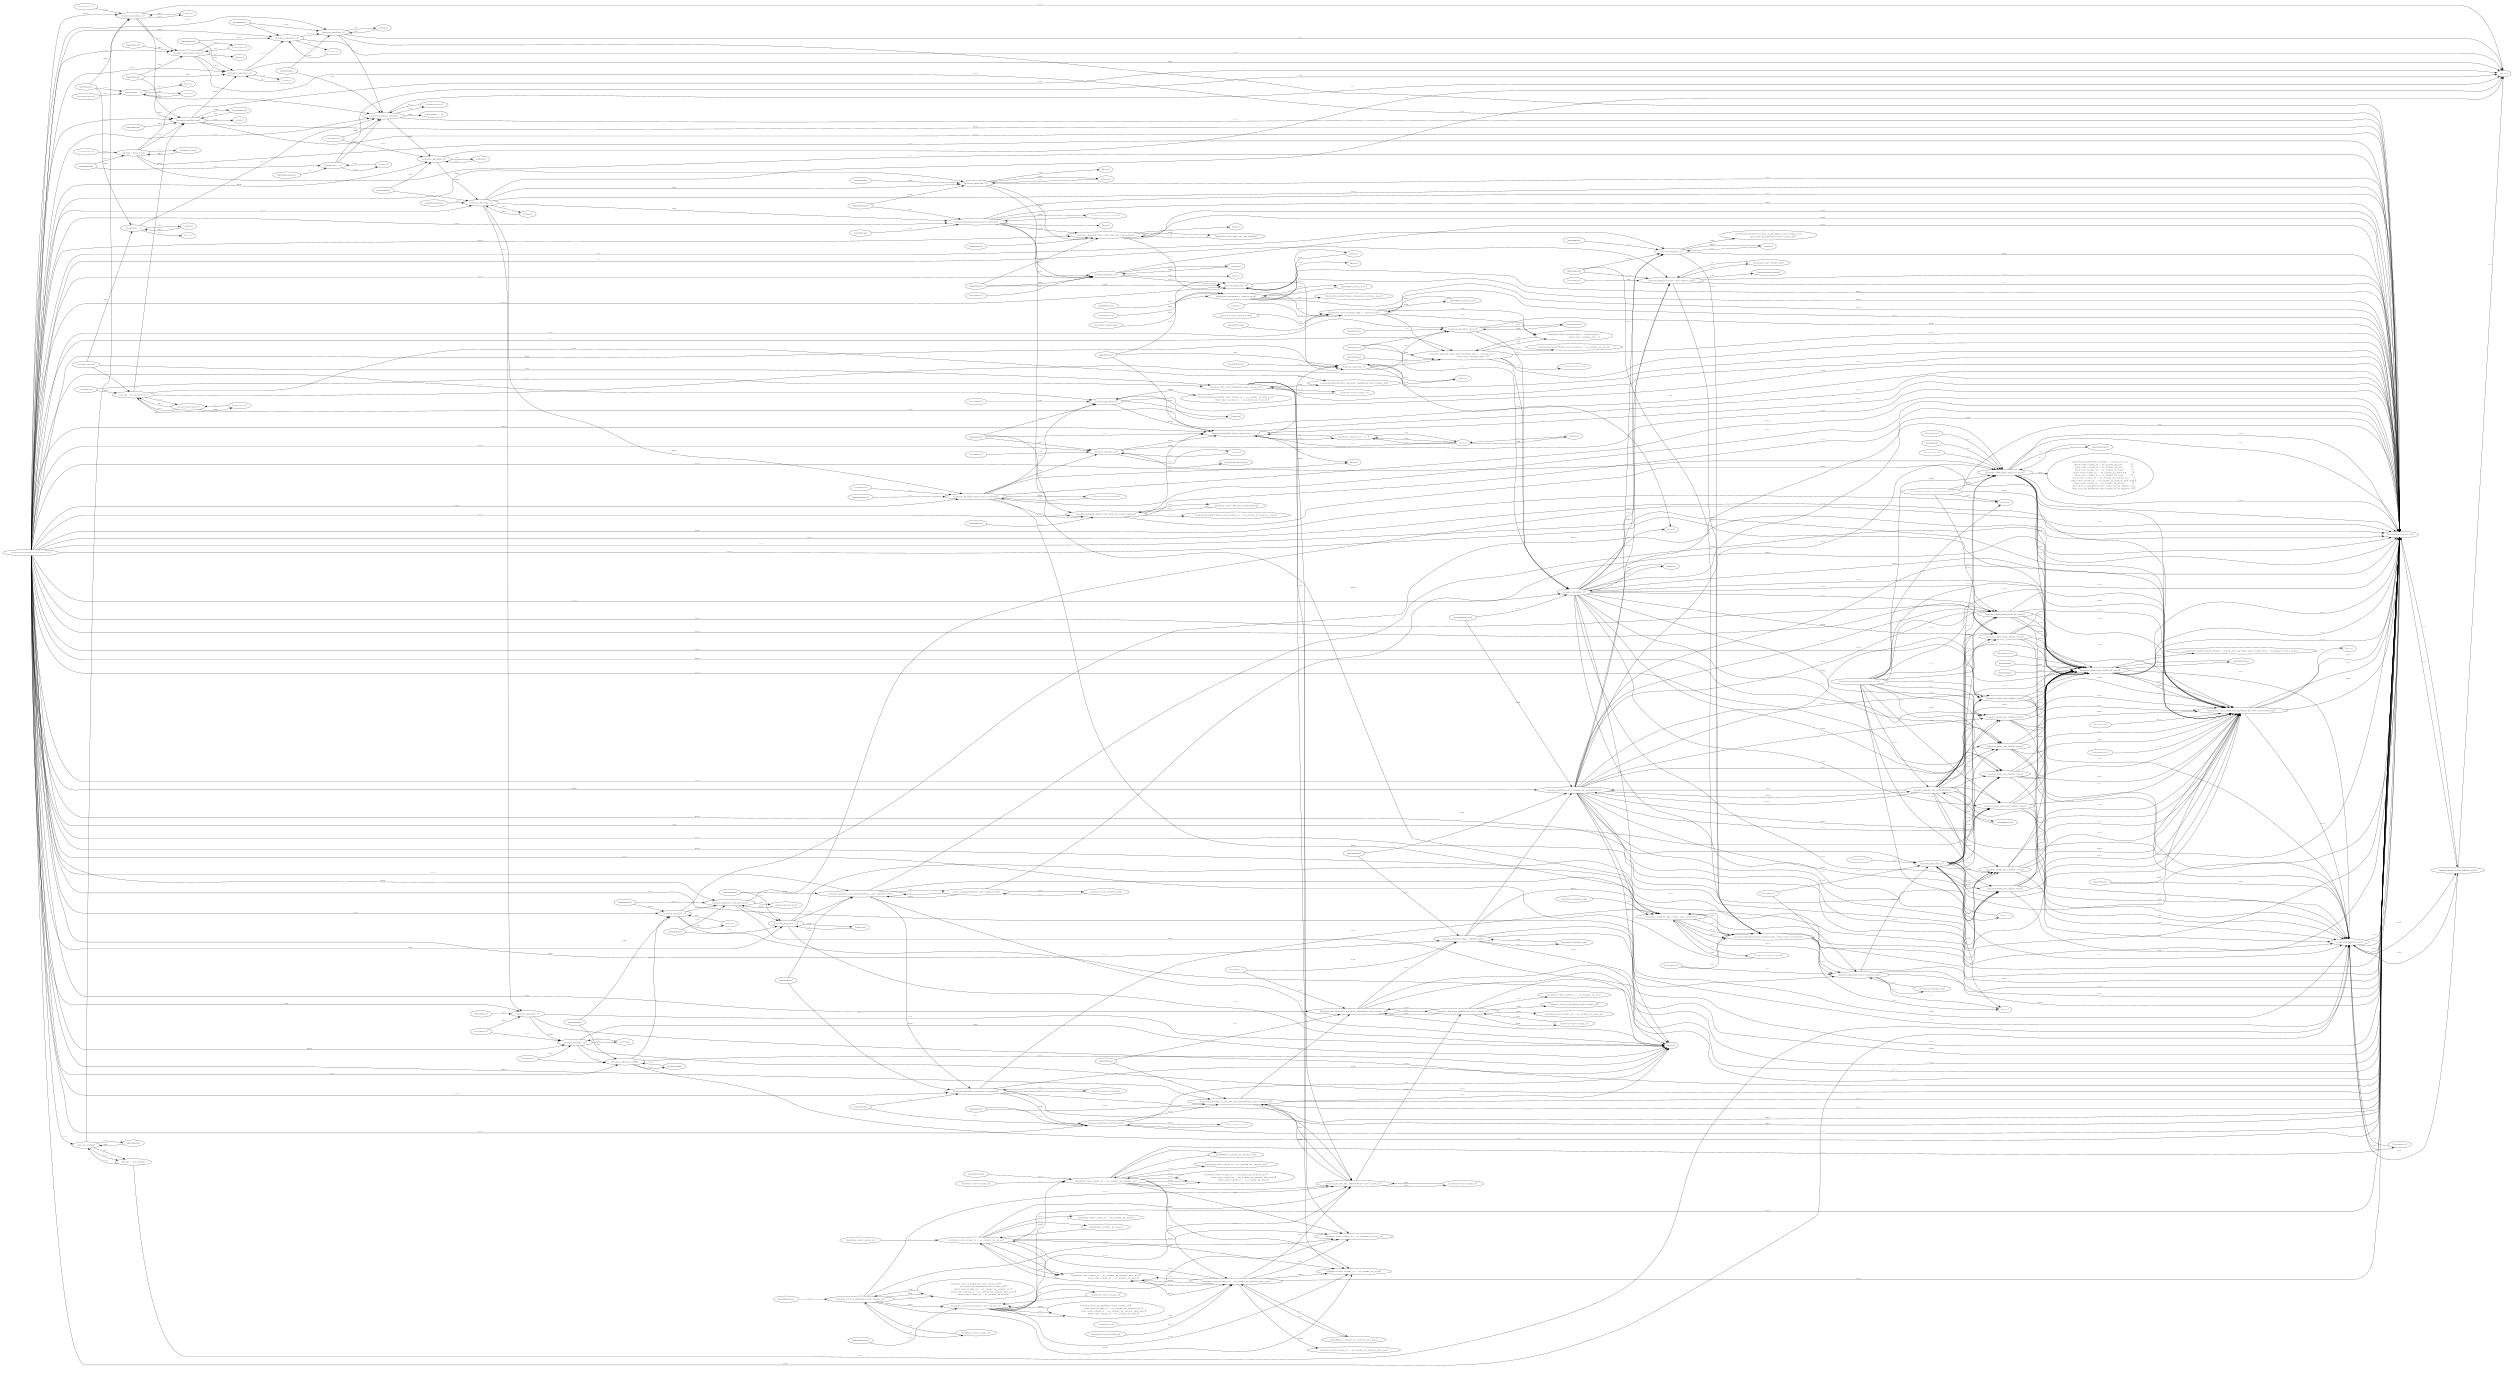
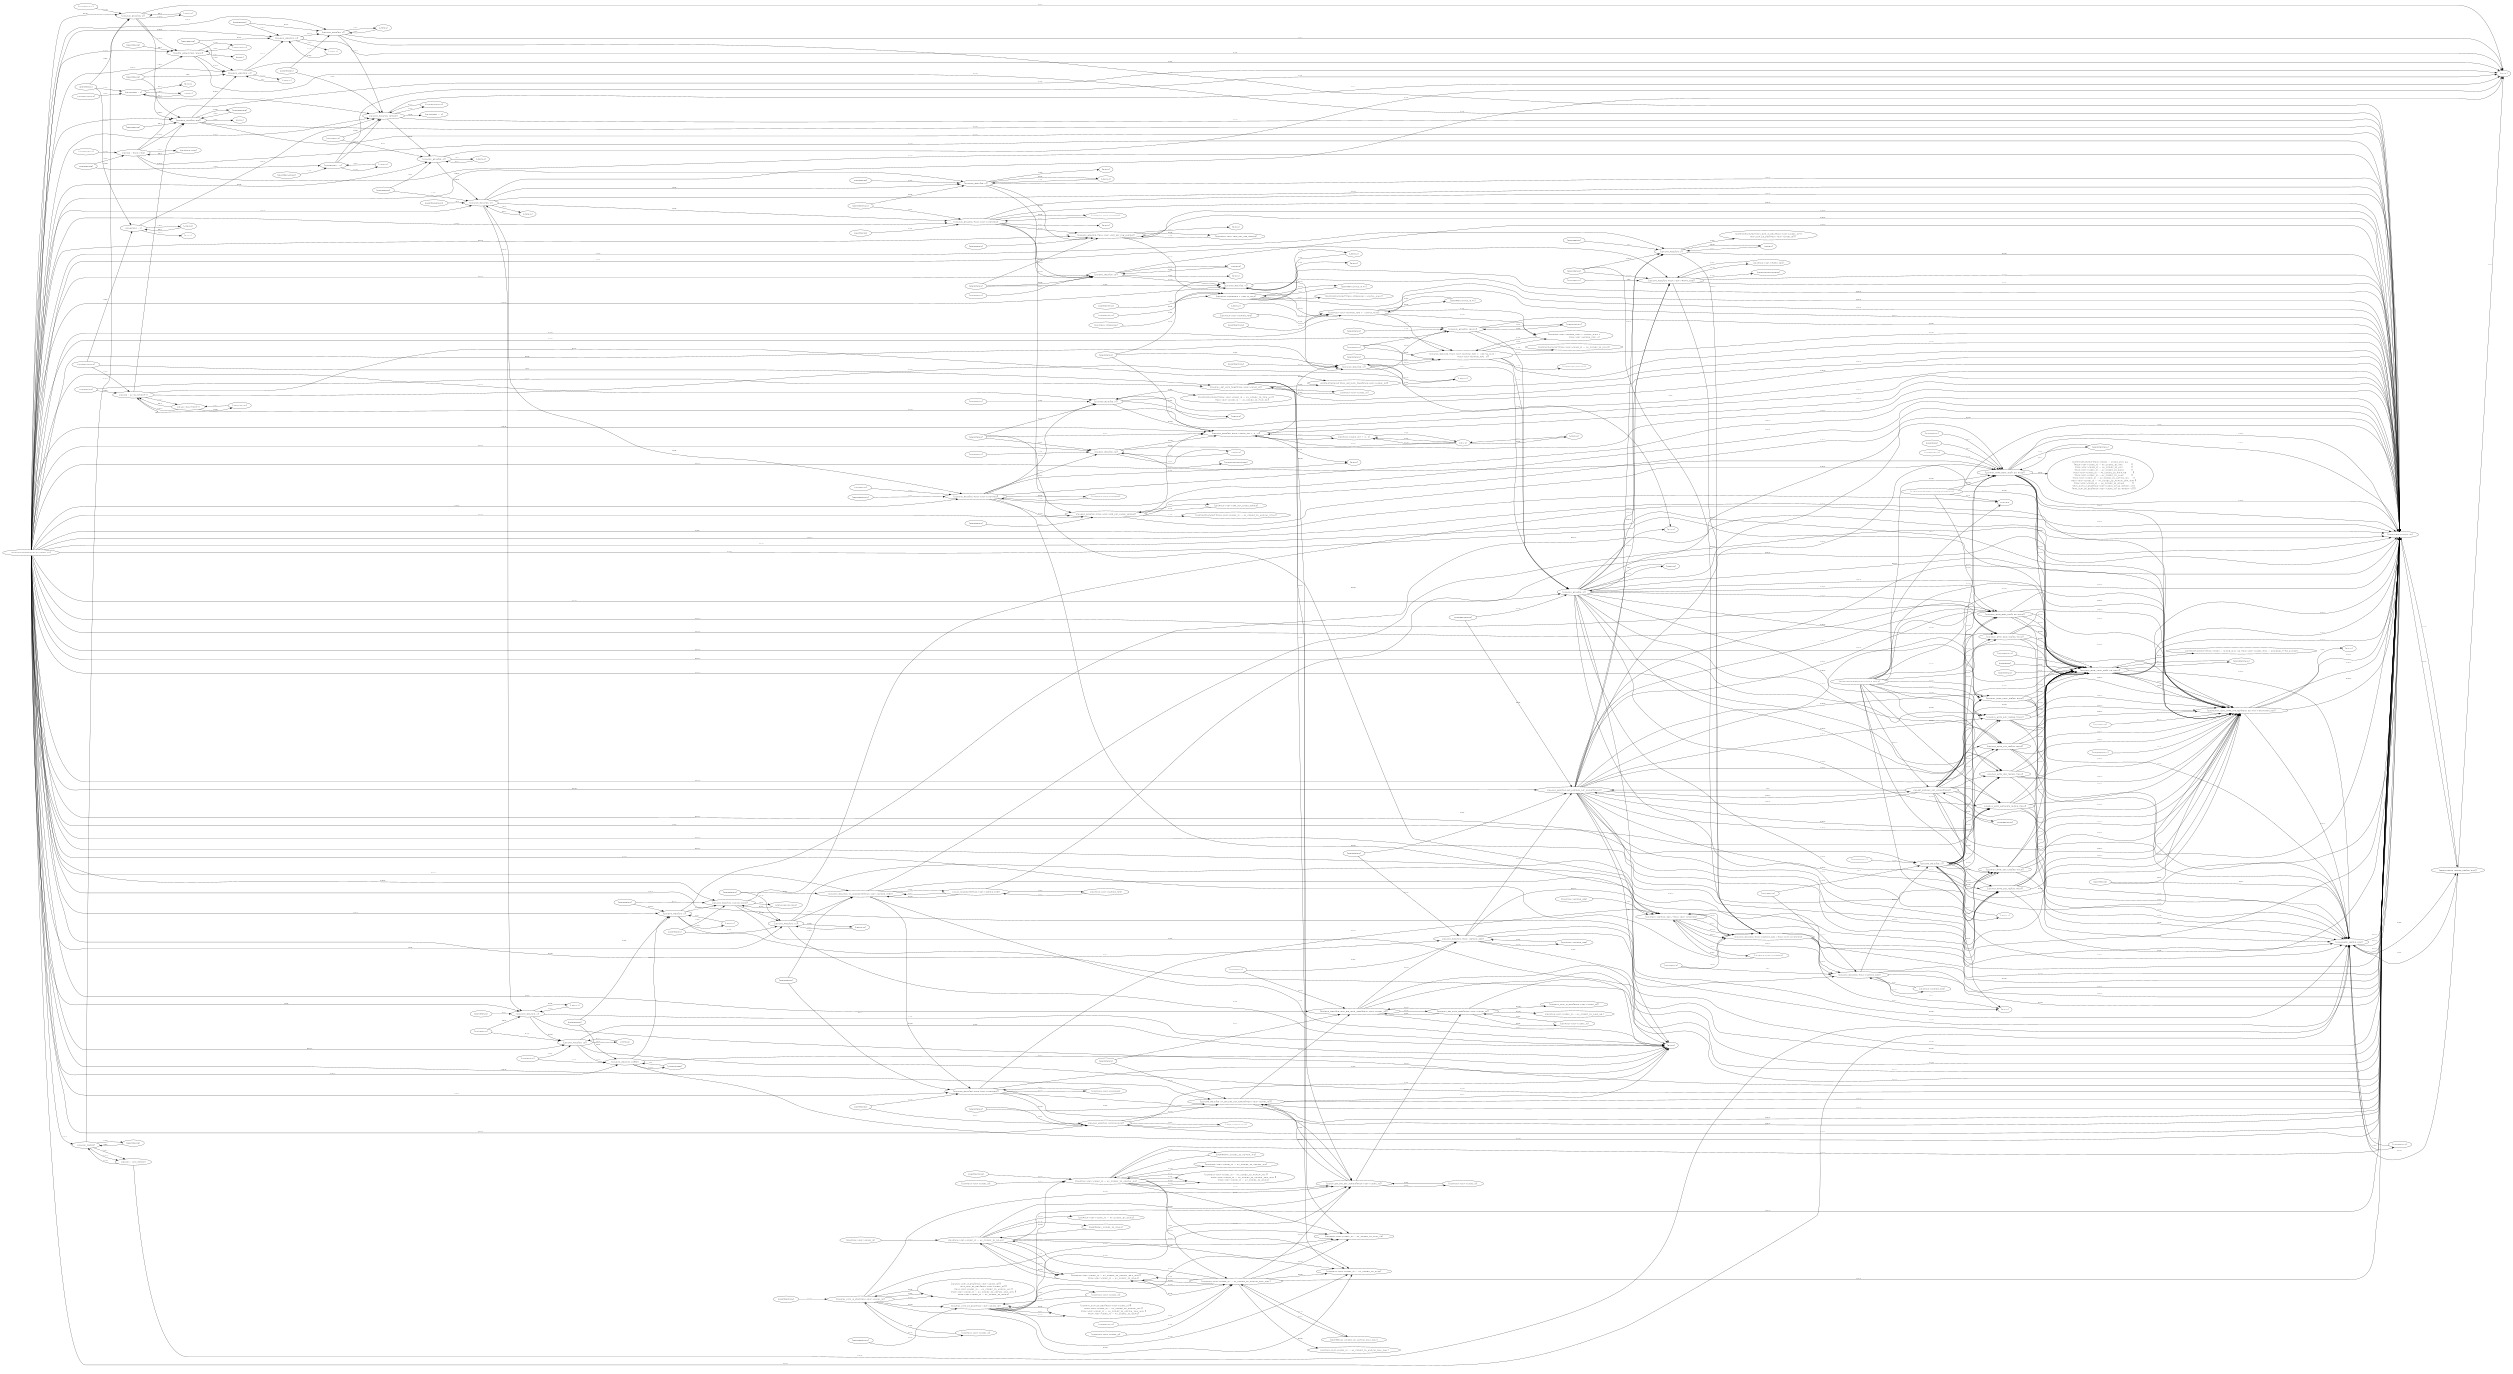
node "(Call,track->par->codec_id == AV_CODEC_ID_AAC)": removed
node "(Literal,3)": added
